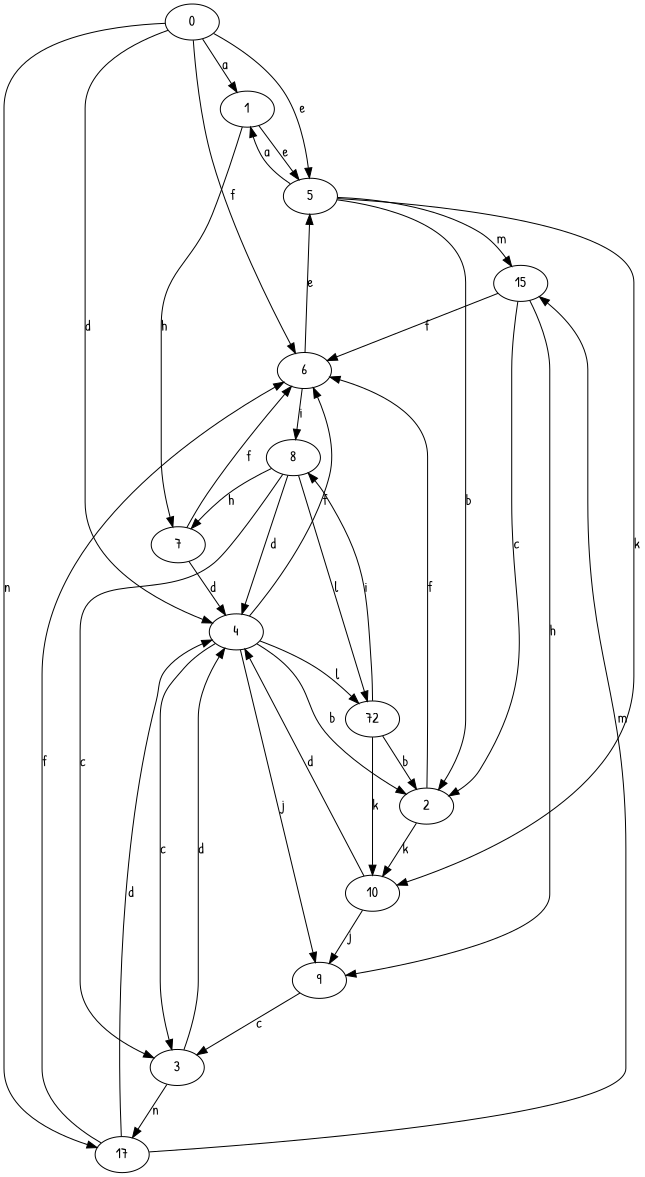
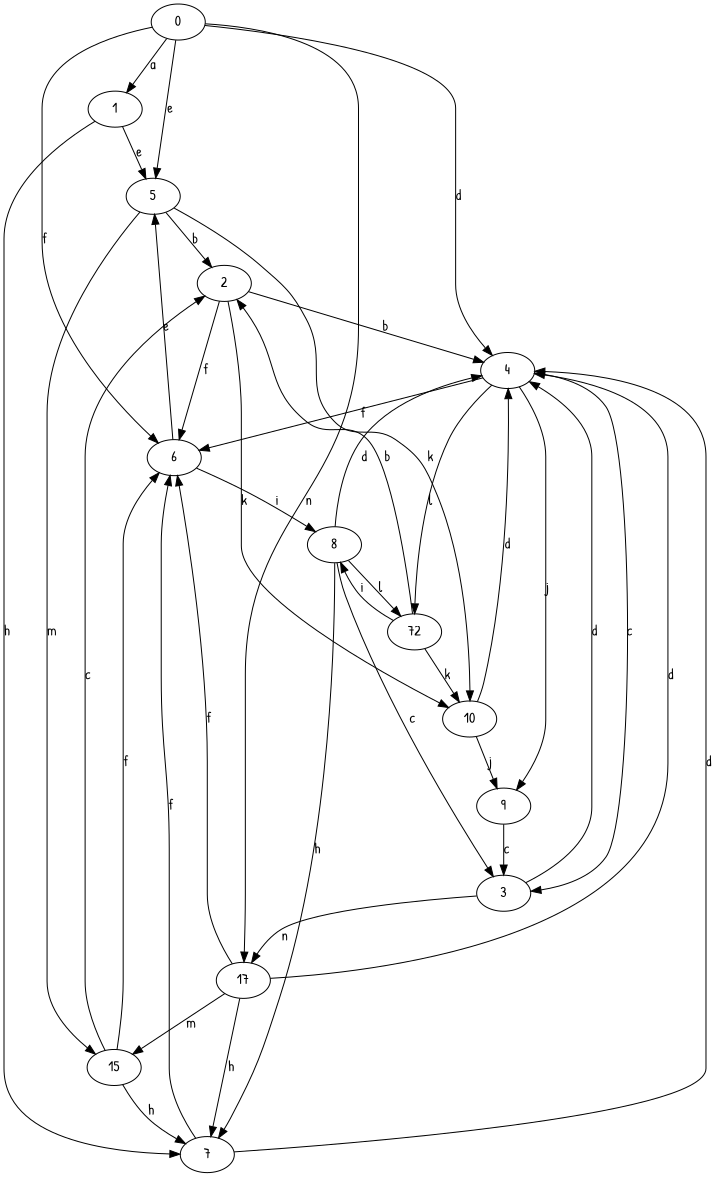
edge "5" -> "1": removed, label "a"
edge "15" -> "9": now "15" -> "7"
edge "4" -> "2": reversed
edge "17" -> "7": added, label "h"
